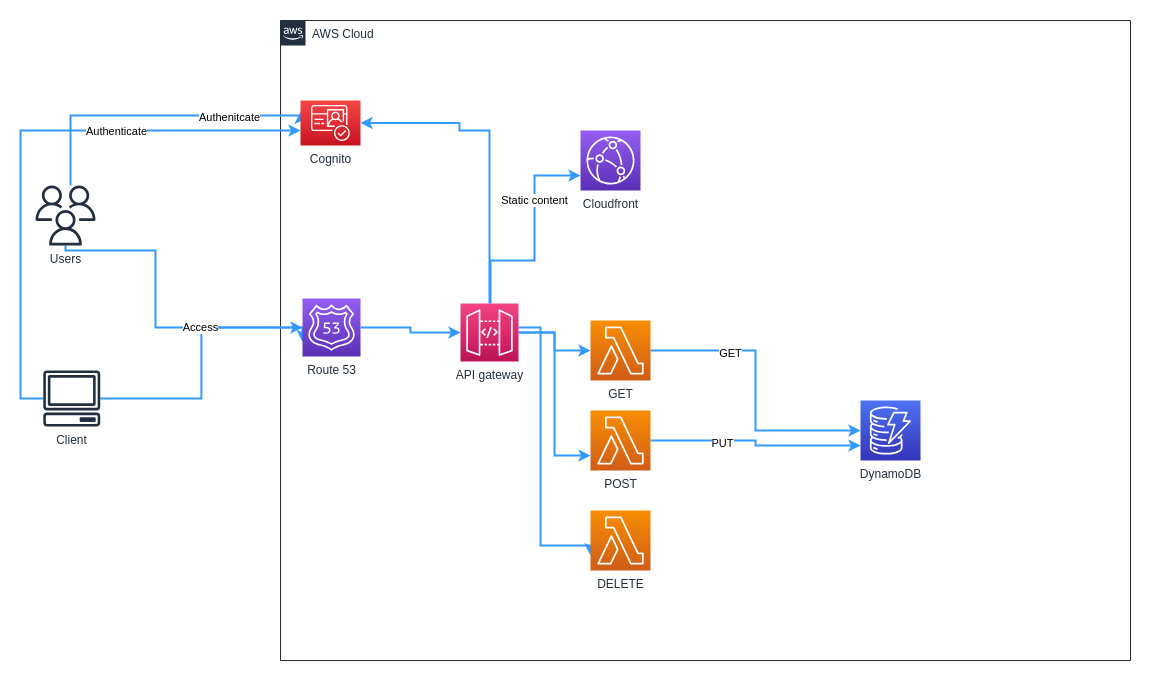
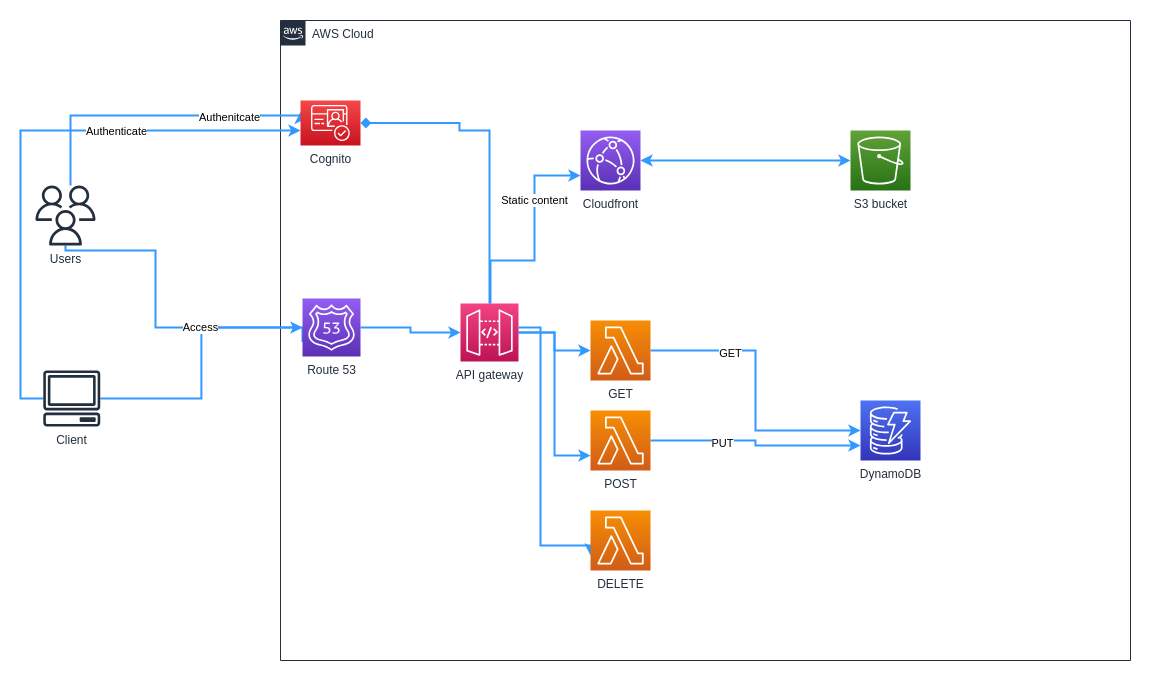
edge "API gateway" -> "Cognito": arrowhead classic -> diamond
edge "Cloudfront" -- "S3 bucket": added
node "S3 bucket": added
edge "Users" -> "Route 53": arrowhead classic -> none
